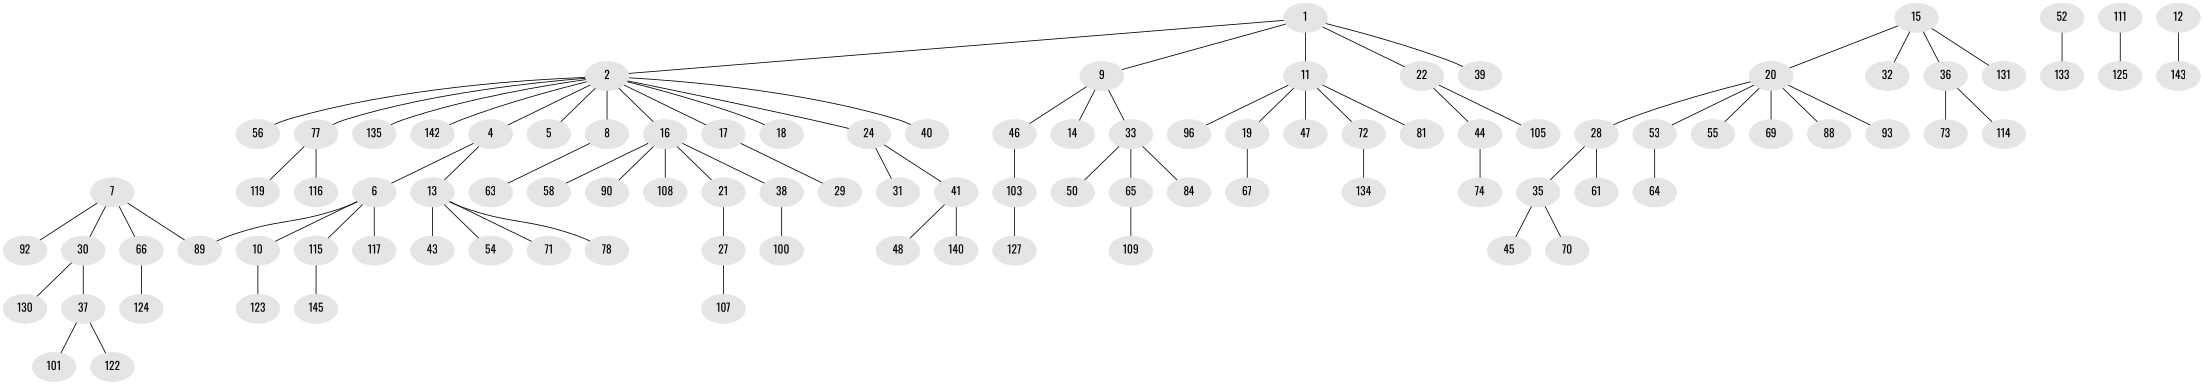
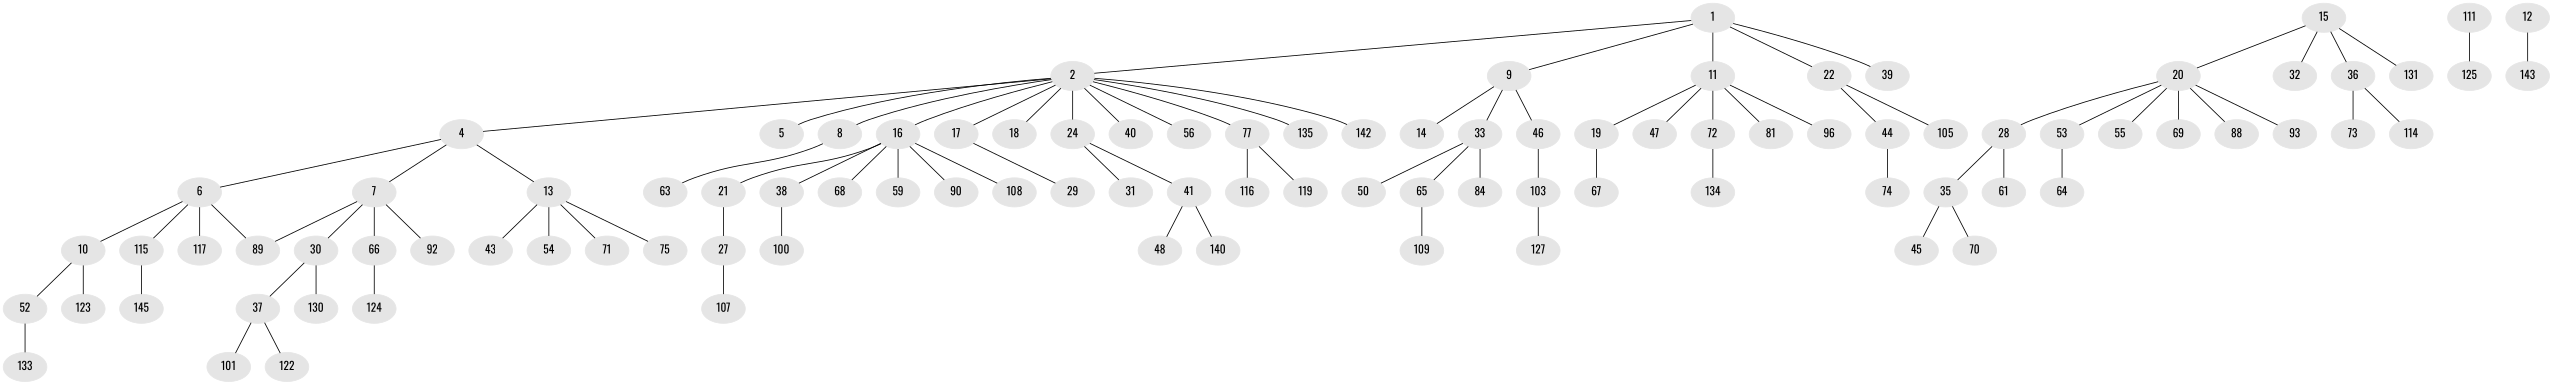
edge "4" -- "7": added
node "58": label "58" -> "68"
node "59": added
node "78": label "78" -> "75"
edge "10" -- "52": added
